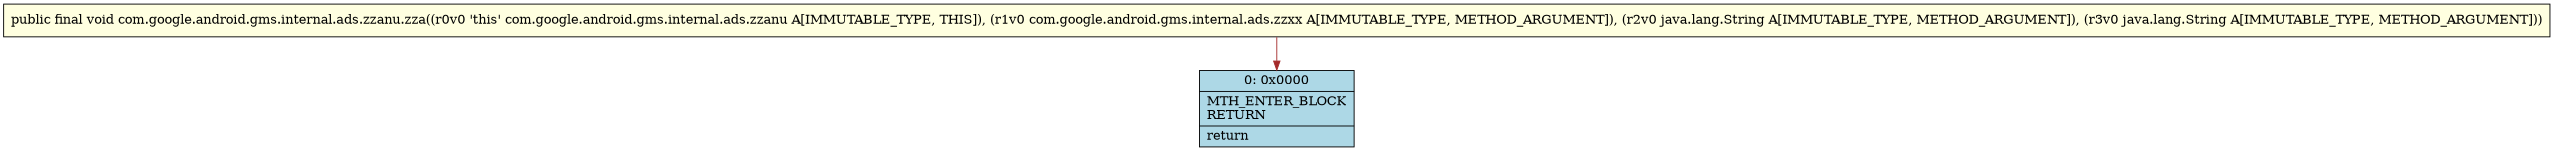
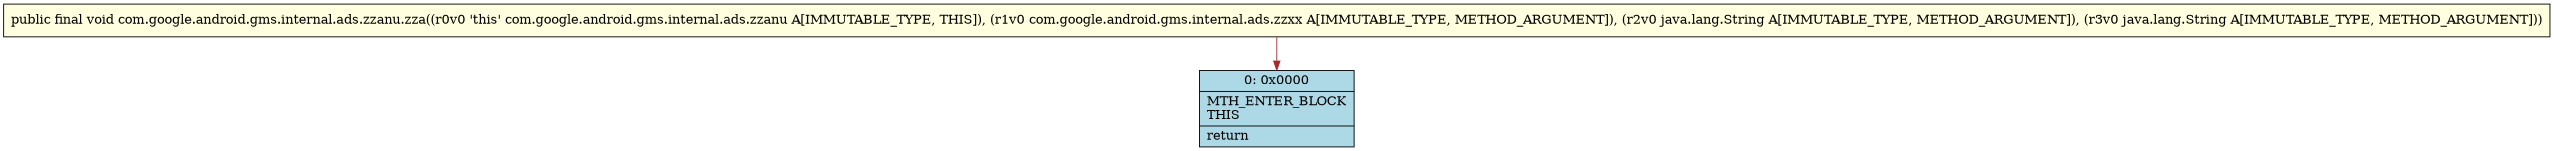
node "0: 0x0000": text "RETURN" -> "THIS"
